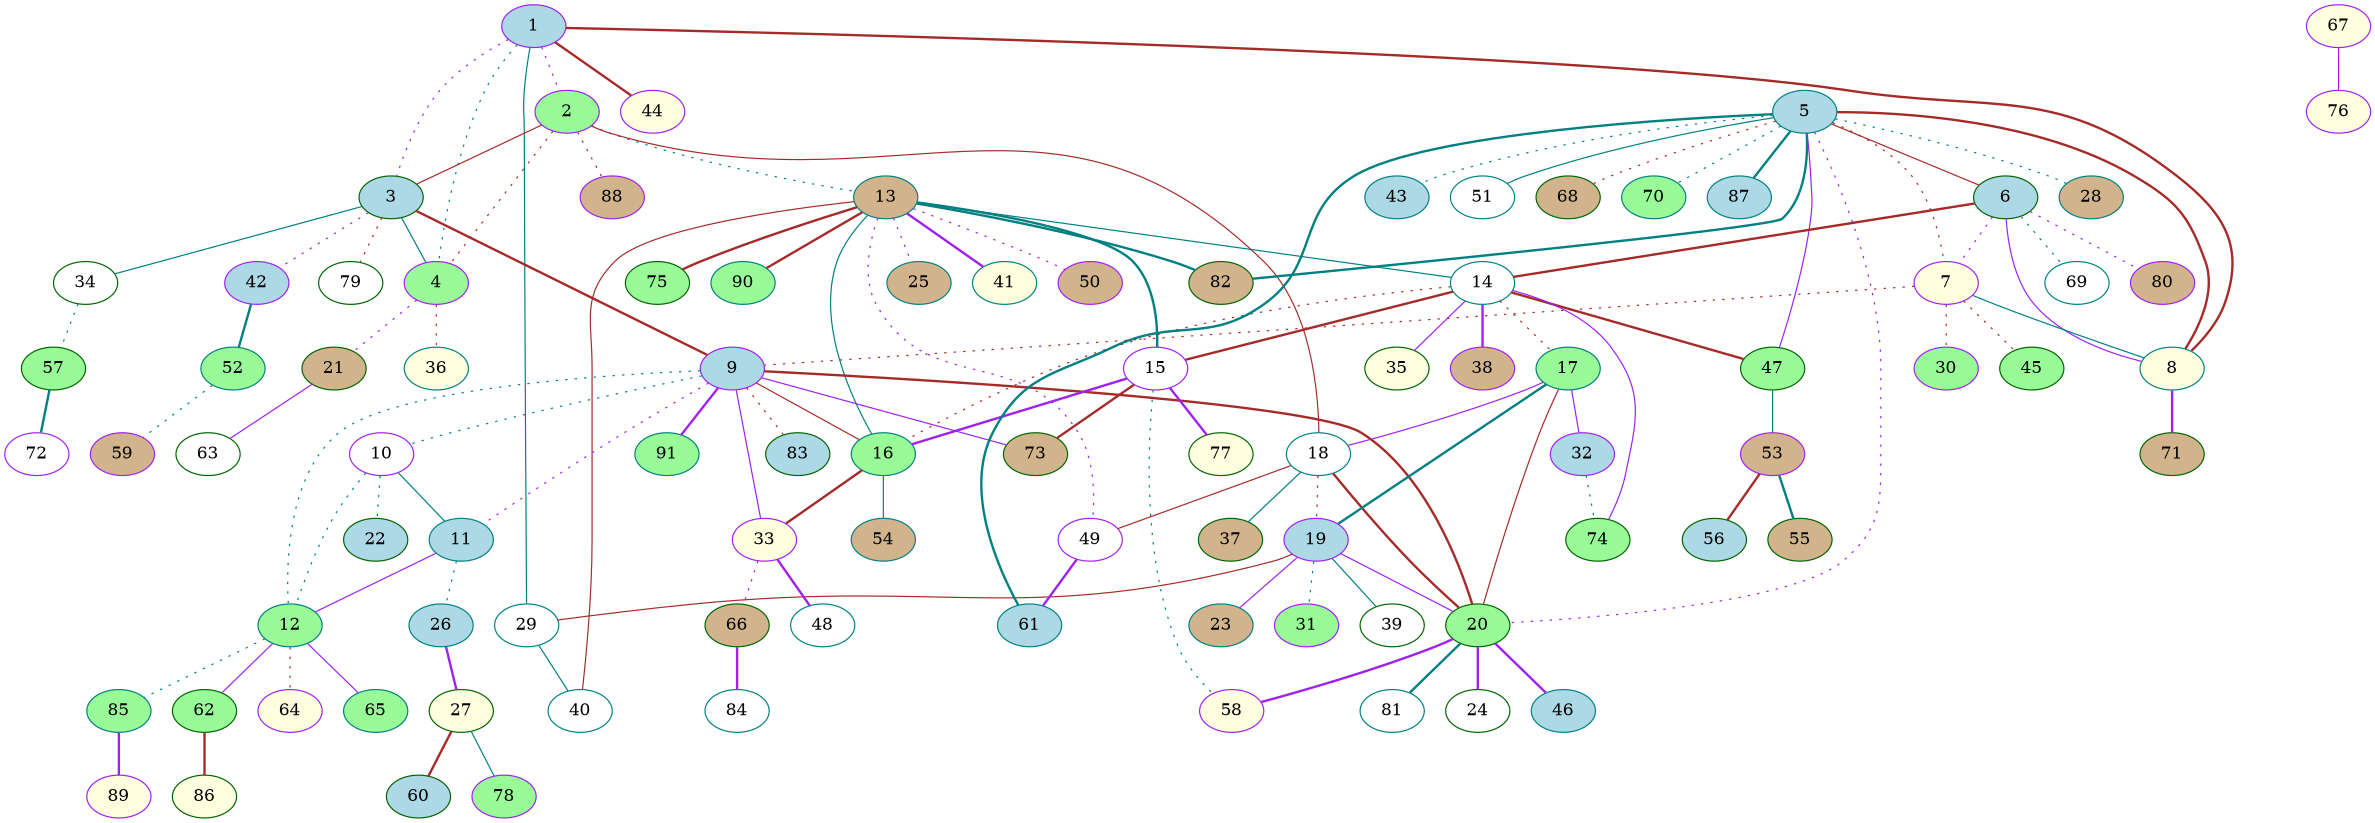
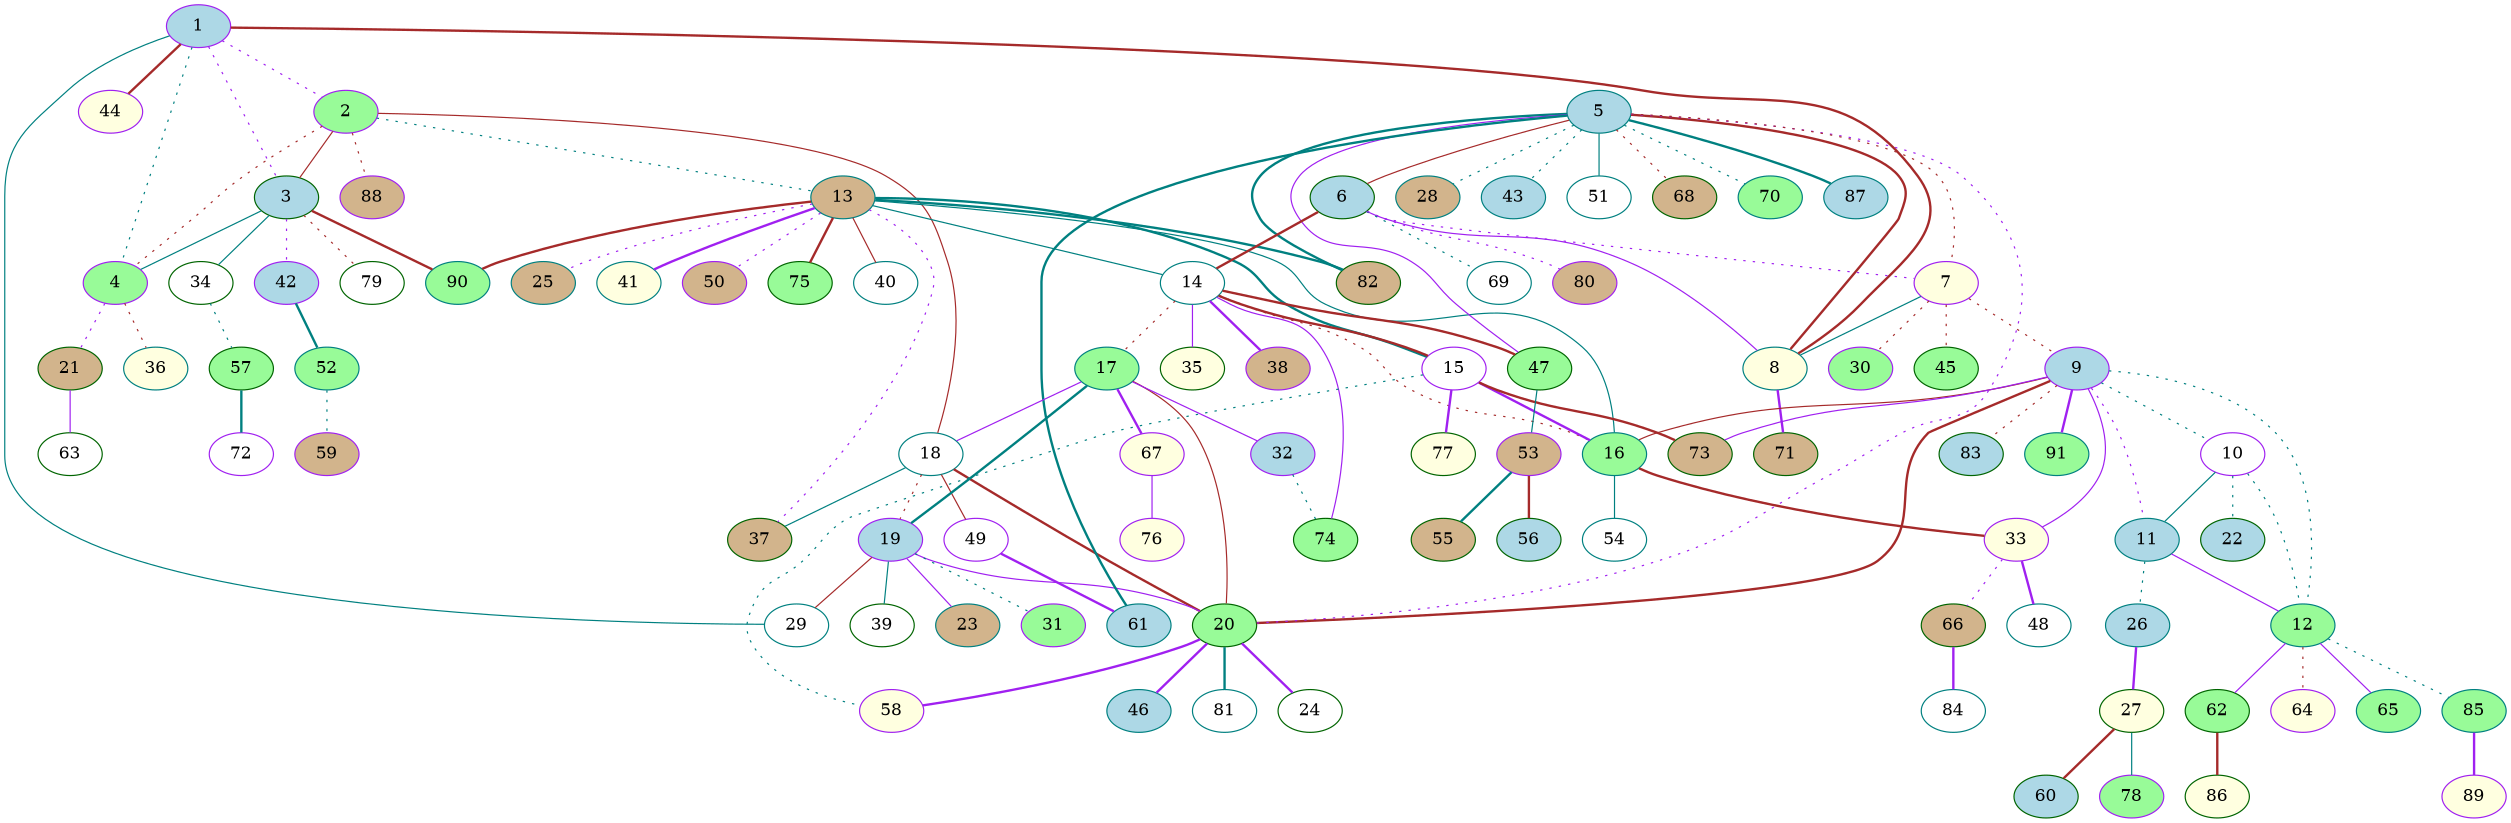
edge "3" -- "9": now "3" -- "90"
edge "13" -- "49": now "13" -- "37"
edge "17" -- "67": added
node "54": fillcolor tan -> white
edge "29" -- "40": removed
